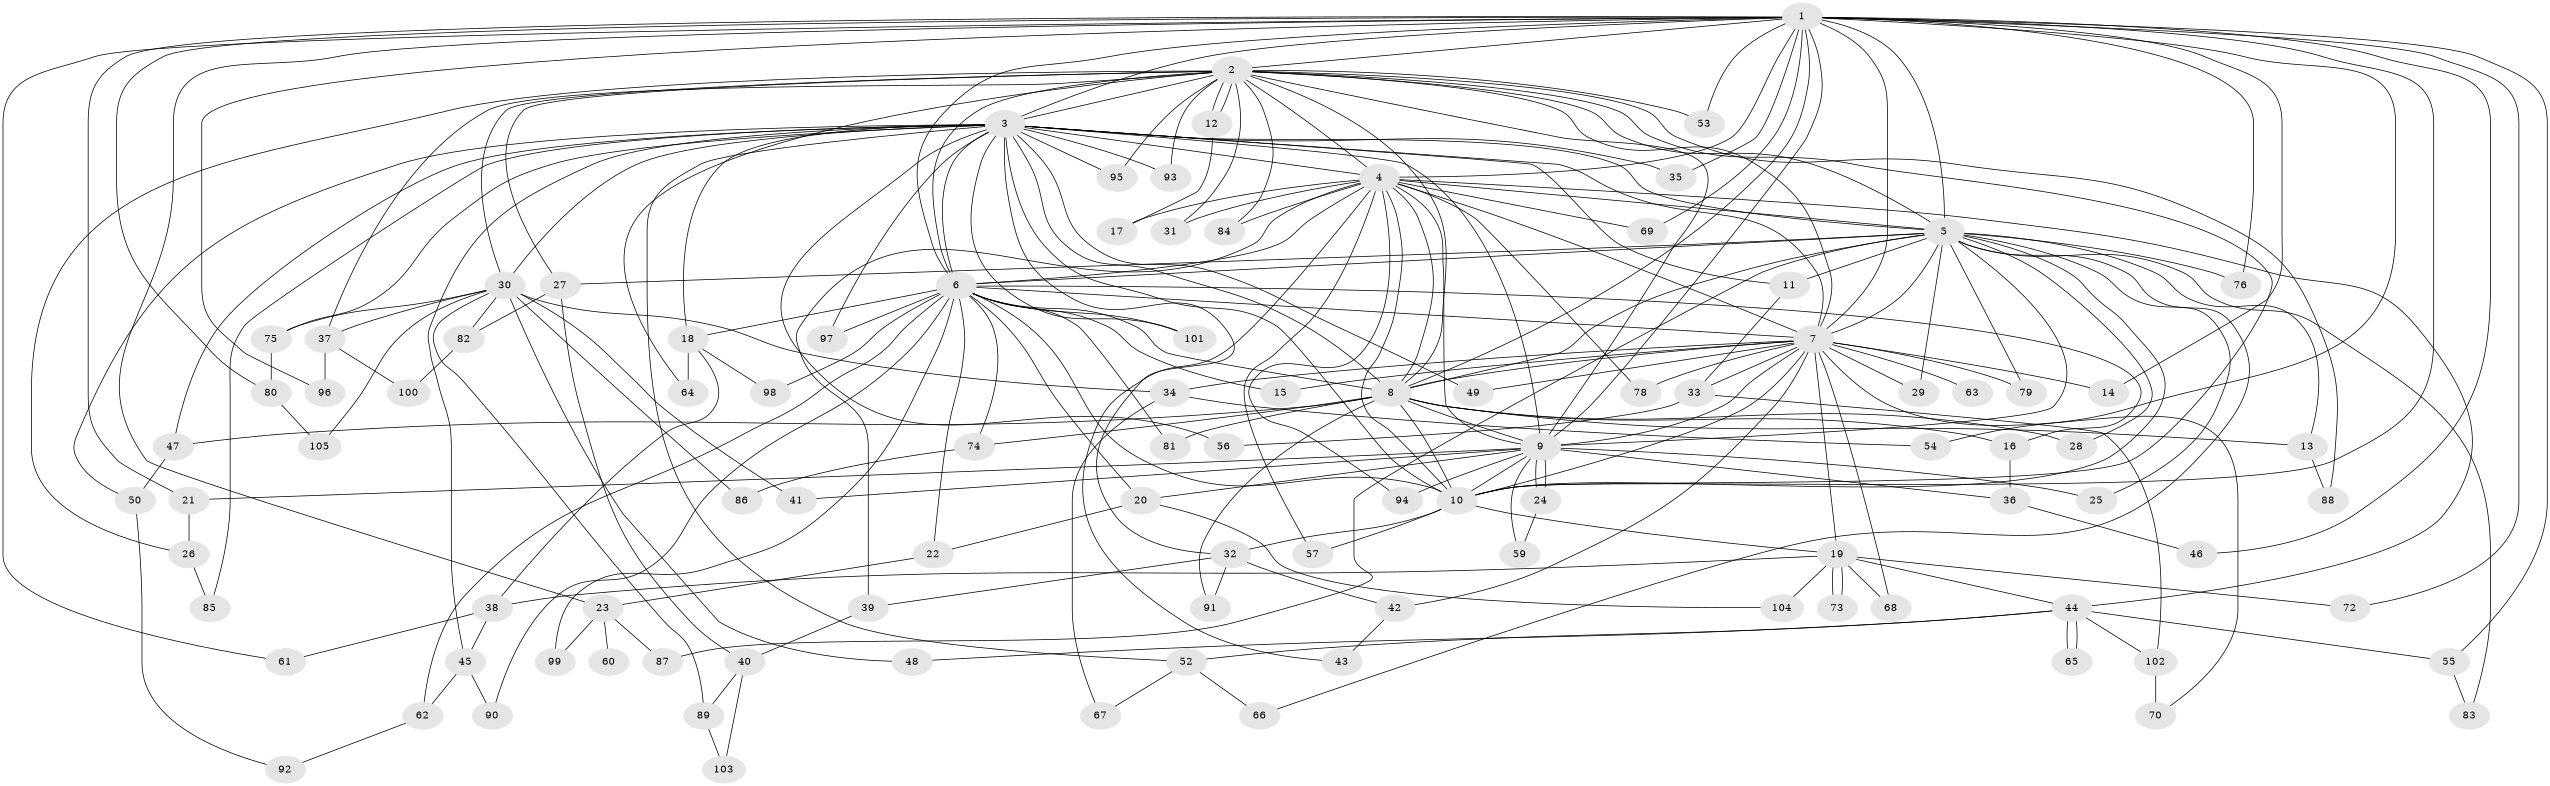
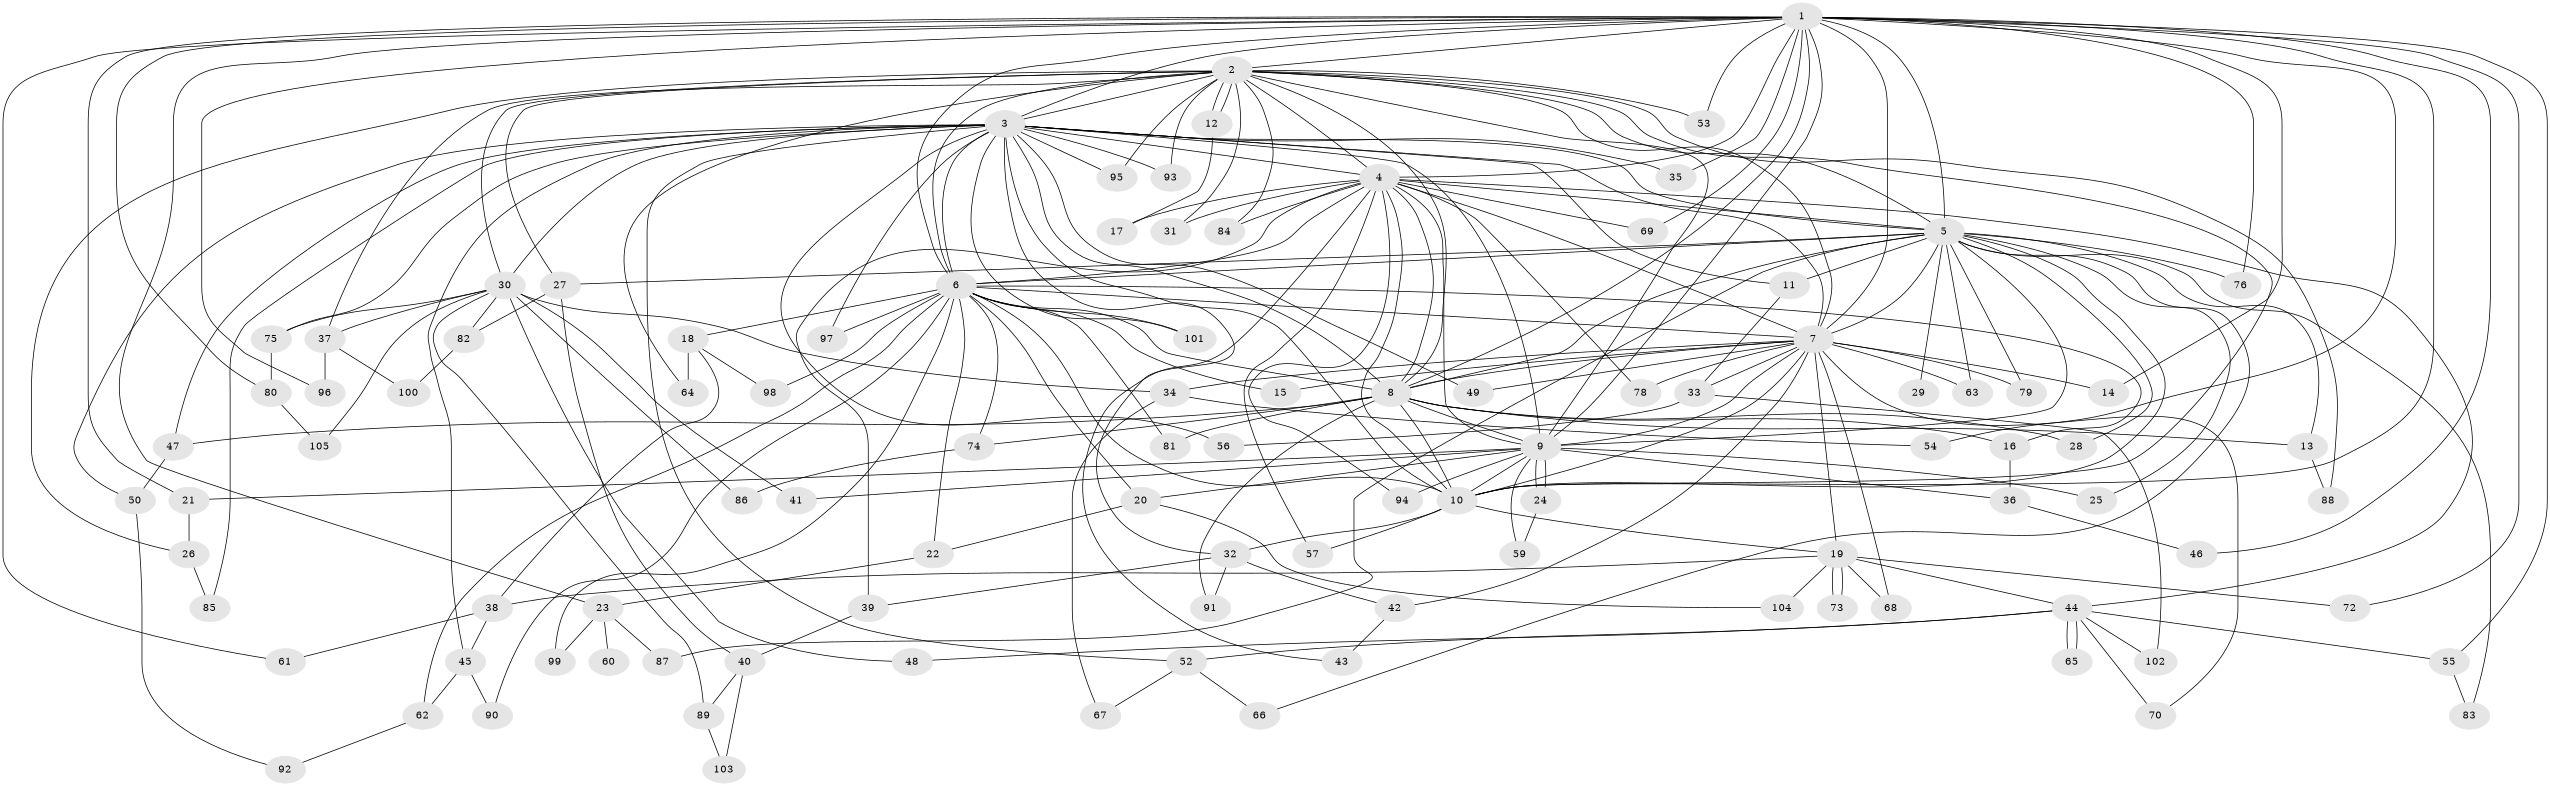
edge "3" -- "18": removed
edge "5" -- "63": added
edge "7" -- "29": removed
edge "102" -- "70": now "44" -- "70"
